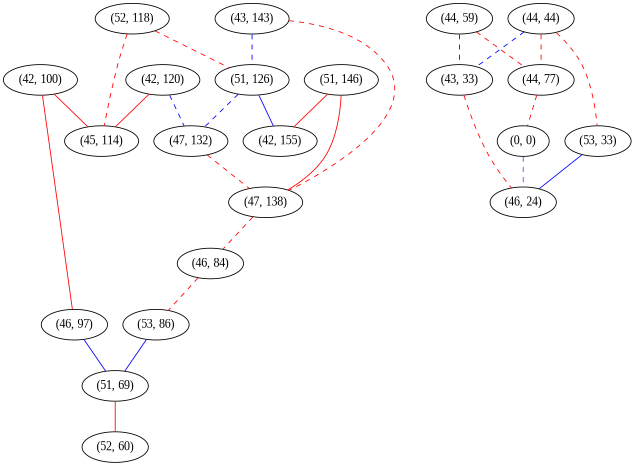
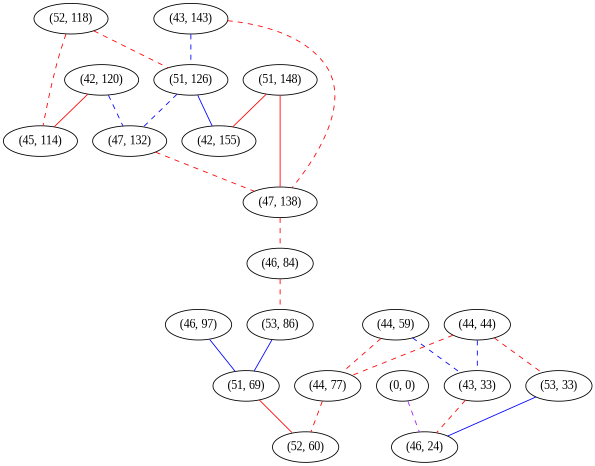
node "(42, 100)": removed
node "(51, 146)": label "(51, 146)" -> "(51, 148)"
edge "(44, 77)" -- "(0, 0)": now "(44, 77)" -- "(52, 60)"
